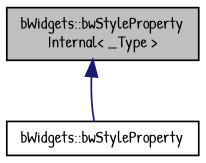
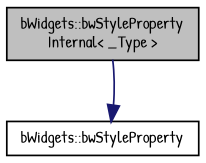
edge "bWidgets::bwStyleProperty" -> "bWidgets::bwStyleProperty Internal< _Type >": reversed
